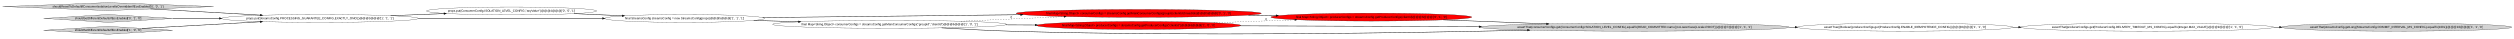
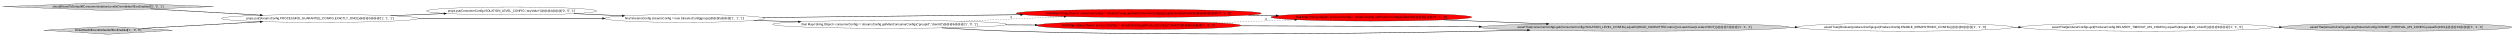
node "shouldSetDifferentDefaultsIfEosEnabled['0', '1', '0']": removed
